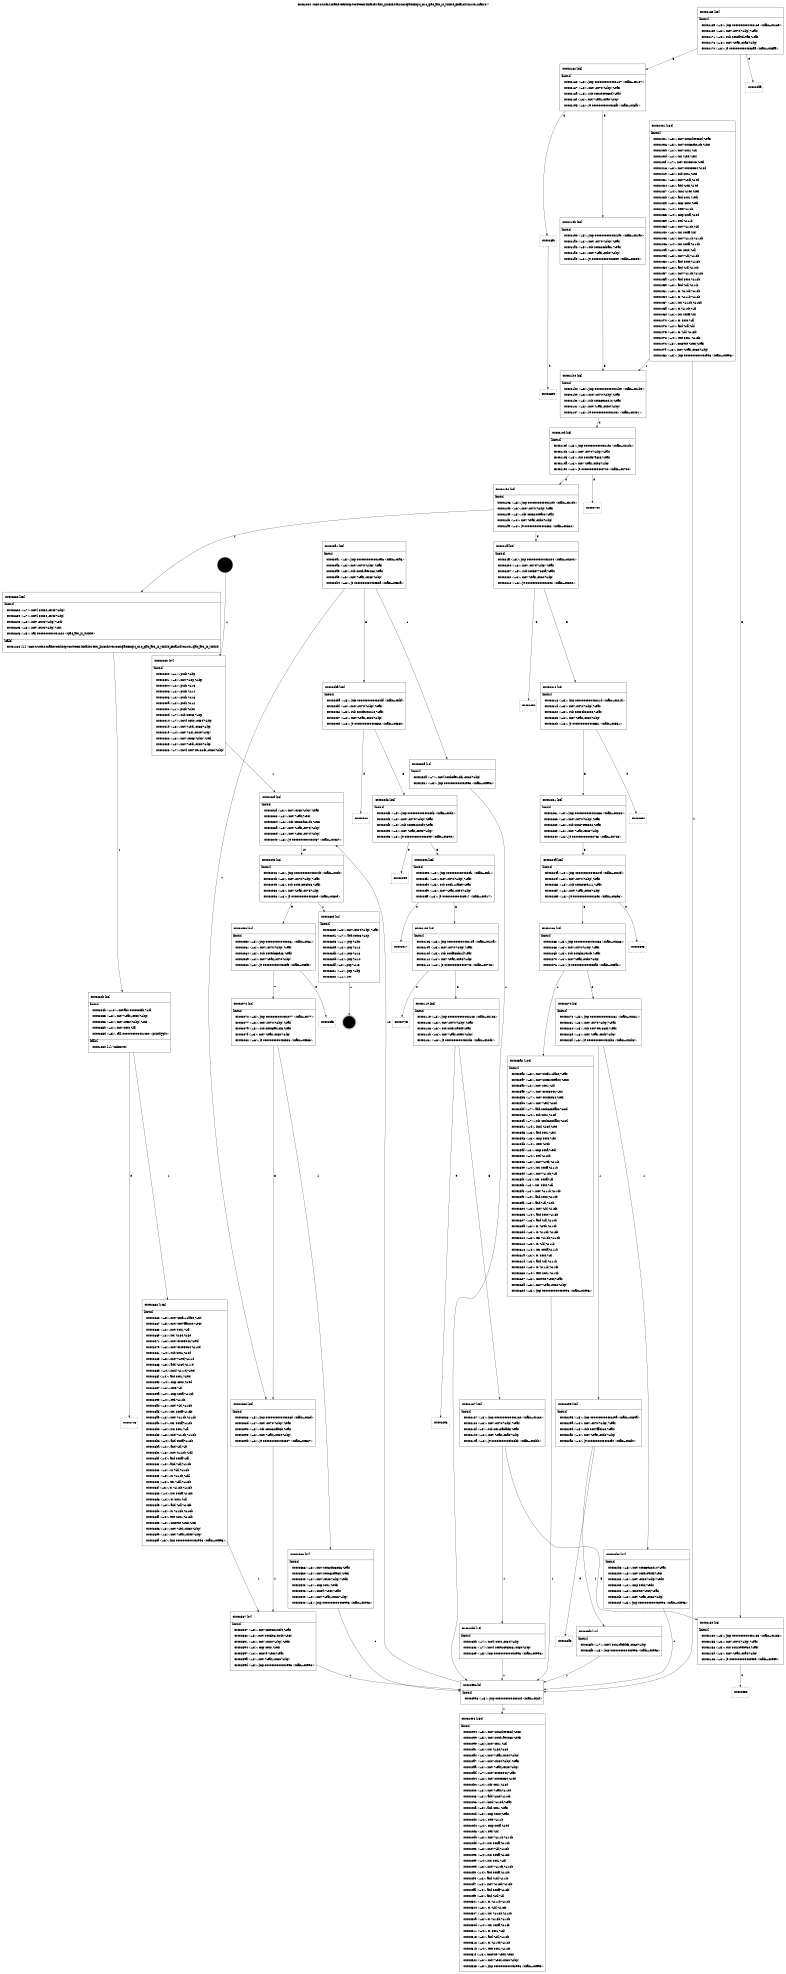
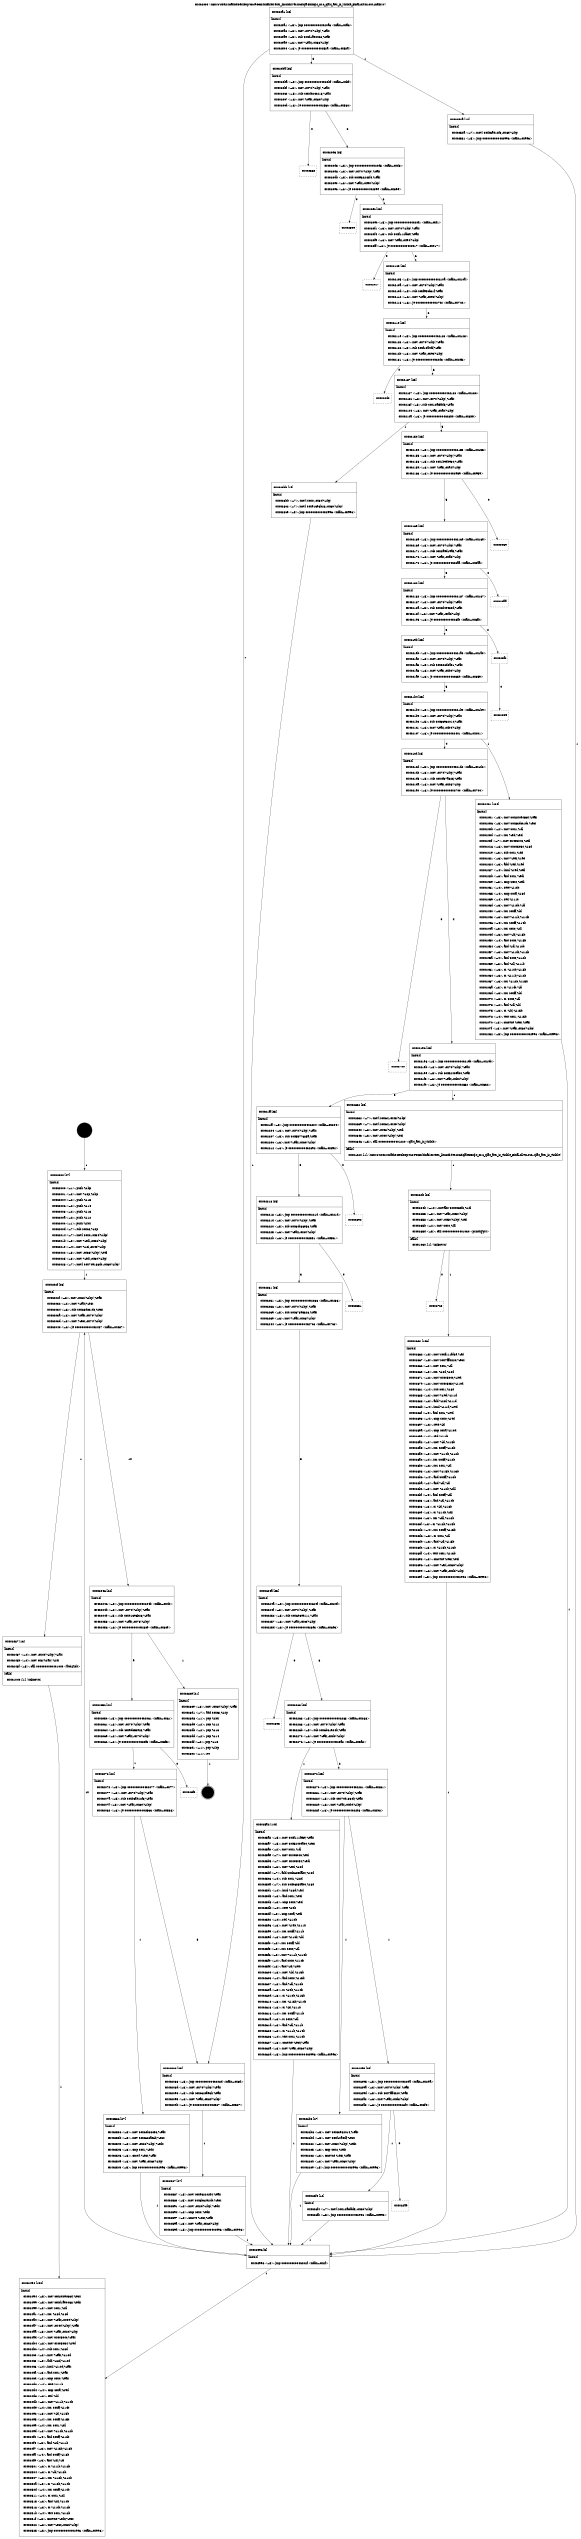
edge "0x402401 [134]" -> "0x4021b4 [25]": reversed
edge "0x402169 [25]" -> "0x402150 [25]": reversed
node "0x402742": removed
edge "0x402662 [146]" -> "0x402587 [27]": now "0x402662 [146]" -> "0x402996 [5]"
node "0x402487 [13]": added
